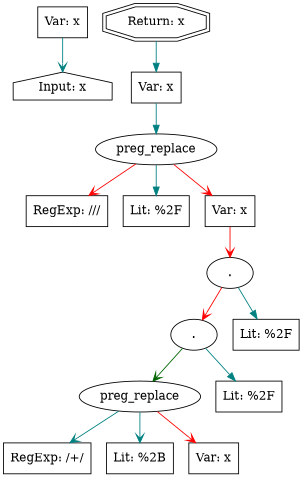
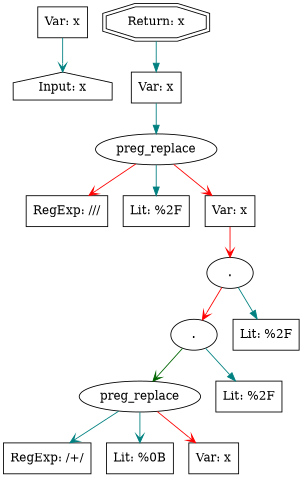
node "Lit: %2B": label "Lit: %2B" -> "Lit: %0B"
